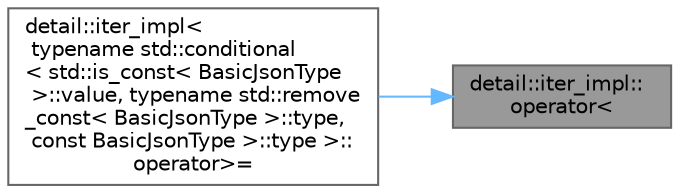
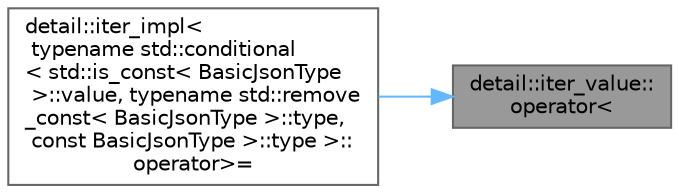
node "detail::iter_impl:: operator<": label "detail::iter_impl:: operator<" -> "detail::iter_value:: operator<"
